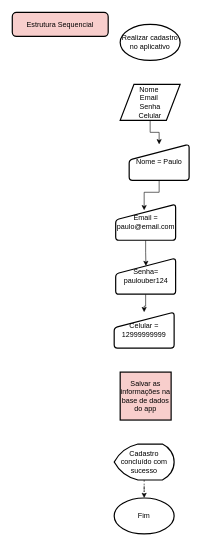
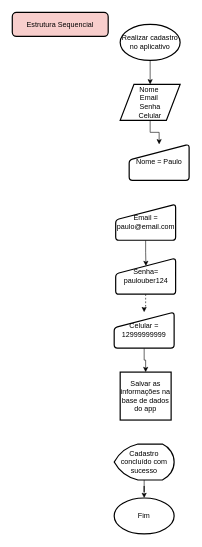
edge "Realizar cadastro no aplicativo" -> "Nome Email Senha Celular": added
edge "Nome = Paulo" -> "Email = paulo@email.com": removed
edge "Senha= paulouber124" -> "Celular = 12999999999": style solid -> dashed
edge "Celular = 12999999999" -> "Salvar as informações na base de dados do app": added
node "Salvar as informações na base de dados do app": fillcolor #f8cecc -> #ffffff
edge "Cadastro concluído com sucesso" -> "Fim": style dashed -> solid
